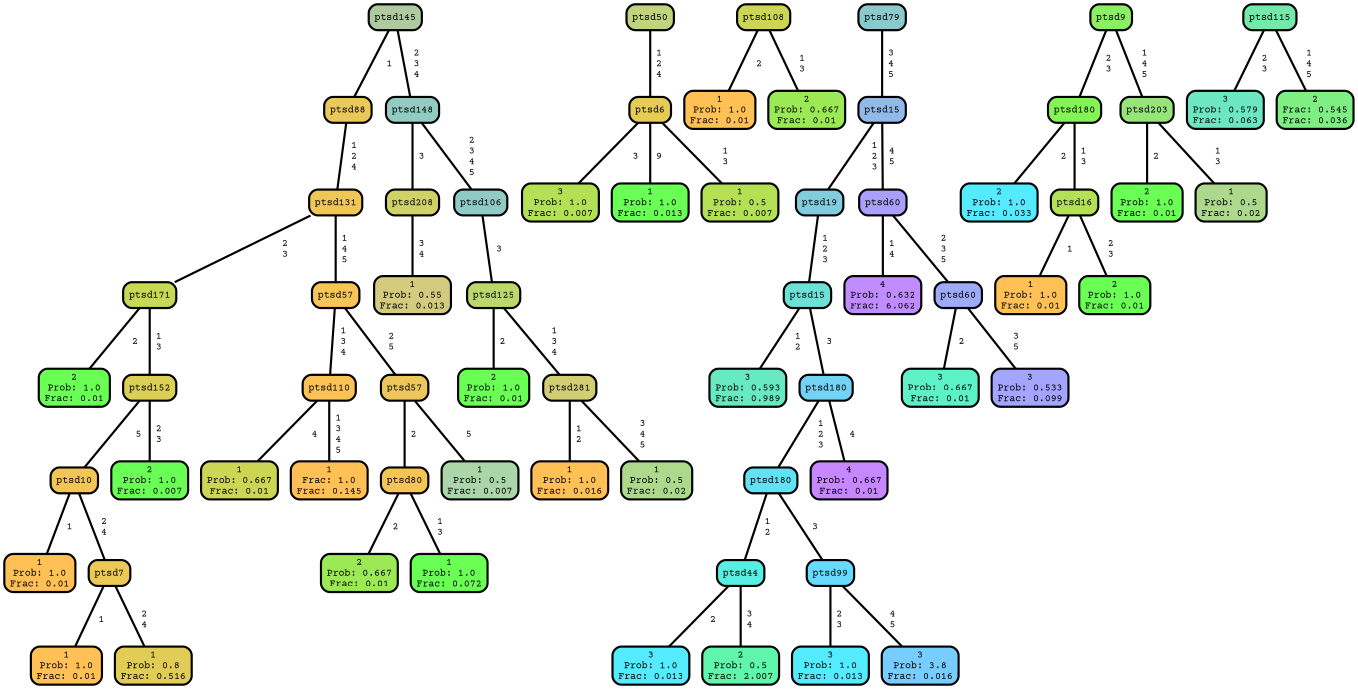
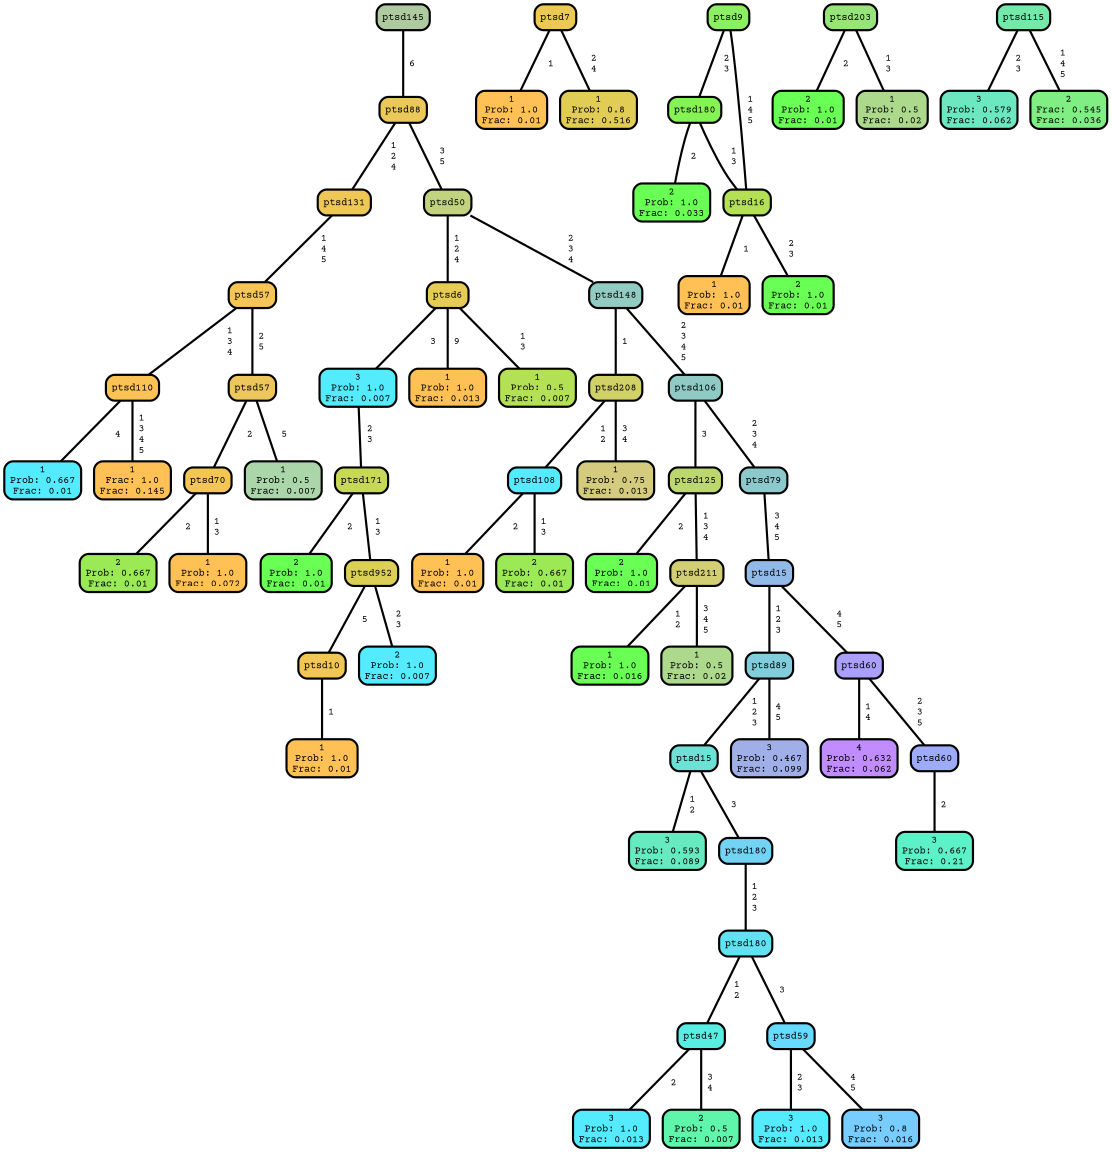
node "ptsd108": fillcolor #cdd555 -> #55ebff
edge "ptsd9" -- "ptsd203": now "ptsd9" -- "ptsd16"
edge "ptsd145" -- "ptsd88": label " 1" -> " 6"
edge "ptsd145" -- "ptsd148": now "ptsd50" -- "ptsd148"
node "3 Prob: 0.579 Frac: 0.063": label "3 Prob: 0.579 Frac: 0.063" -> "3 Prob: 0.579 Frac: 0.062"
edge "ptsd148" -- "ptsd208": label " 3" -> " 1"
edge "ptsd88" -- "ptsd50": added, label "3 5"
node "3 Prob: 1.0 Frac: 0.007": fillcolor #b4e055 -> #55ebff
node "1 Prob: 1.0 Frac: 0.013": fillcolor #6aff55 -> #ffc155
node "ptsd19": label "ptsd19" -> "ptsd89"
node "2 Prob: 1.0 Frac: 0.033": fillcolor #55ebff -> #6aff55
edge "ptsd131" -- "ptsd171": now "3 Prob: 1.0 Frac: 0.007" -- "ptsd171"
node "1 Prob: 0.55 Frac: 0.013": label "1 Prob: 0.55 Frac: 0.013" -> "1 Prob: 0.75 Frac: 0.013"
node "4 Prob: 0.632 Frac: 6.062": label "4 Prob: 0.632 Frac: 6.062" -> "4 Prob: 0.632 Frac: 0.062"
node "ptsd152": label "ptsd152" -> "ptsd952"
node "ptsd281": label "ptsd281" -> "ptsd211"
node "3 Prob: 0.593 Frac: 0.989": label "3 Prob: 0.593 Frac: 0.989" -> "3 Prob: 0.593 Frac: 0.089"
node "3 Prob: 0.667 Frac: 0.01": label "3 Prob: 0.667 Frac: 0.01" -> "3 Prob: 0.667 Frac: 0.21"
node "3 Prob: 0.533 Frac: 0.099": removed
edge "ptsd208" -- "ptsd108": added, label "1 2"
edge "ptsd106" -- "ptsd79": added, label "2 3 4"
node "2 Prob: 1.0 Frac: 0.007": fillcolor #6aff55 -> #55ebff
node "1 Prob: 0.667 Frac: 0.01": fillcolor #cdd555 -> #55ebff
node "ptsd80": label "ptsd80" -> "ptsd70"
node "1 Prob: 1.0 Frac: 0.016": fillcolor #ffc155 -> #6aff55
node "4 Prob: 0.667 Frac: 0.01": removed
edge "ptsd10" -- "ptsd7": removed, label "2 4"
node "1 Prob: 1.0 Frac: 0.072": fillcolor #6aff55 -> #ffc155
node "ptsd44": label "ptsd44" -> "ptsd47"
node "ptsd99": label "ptsd99" -> "ptsd59"
node "2 Prob: 0.5 Frac: 2.007": label "2 Prob: 0.5 Frac: 2.007" -> "2 Prob: 0.5 Frac: 0.007"
node "3 Prob: 3.8 Frac: 0.016": label "3 Prob: 3.8 Frac: 0.016" -> "3 Prob: 0.8 Frac: 0.016"
node "3 Prob: 0.467 Frac: 0.099": added
